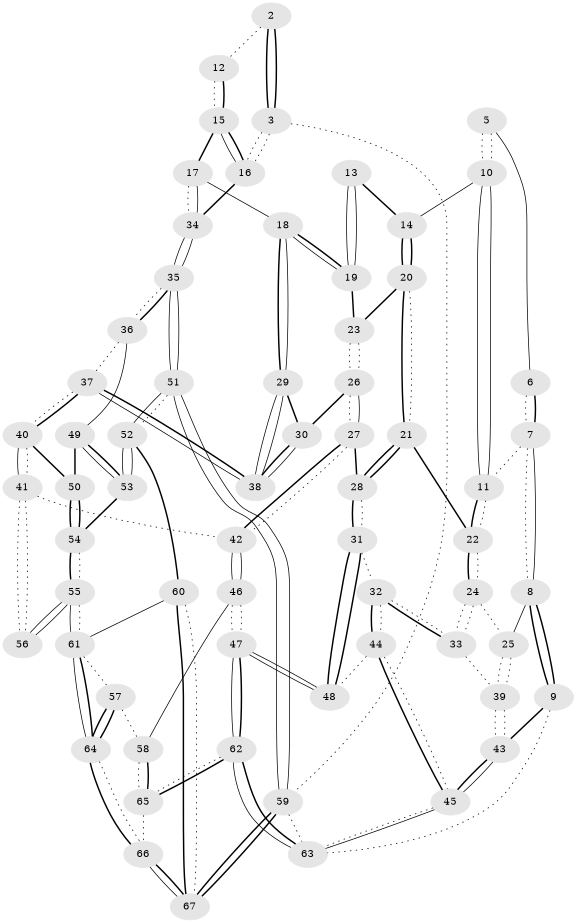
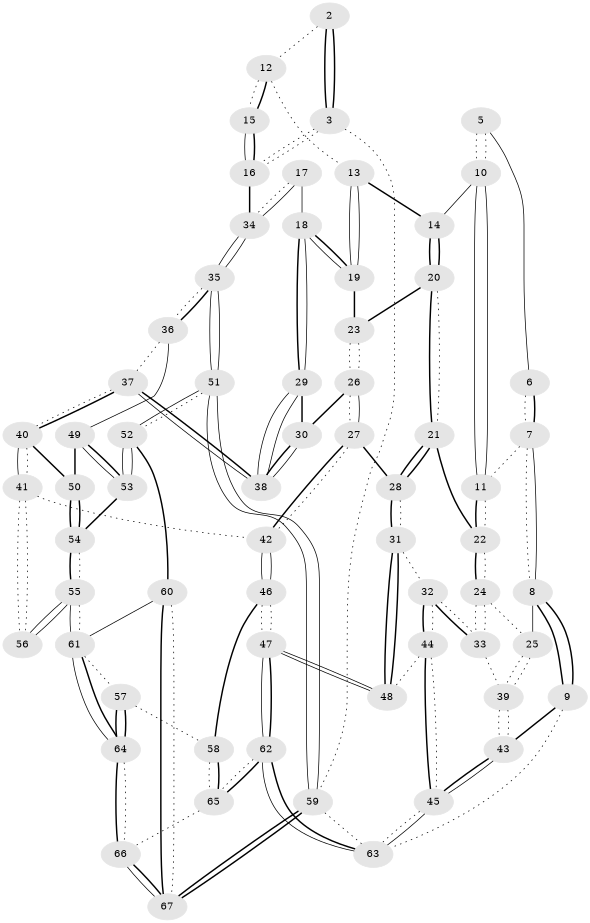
edge "12" -- "13": added
edge "15" -- "17": removed
edge "46" -- "58": style solid -> bold
